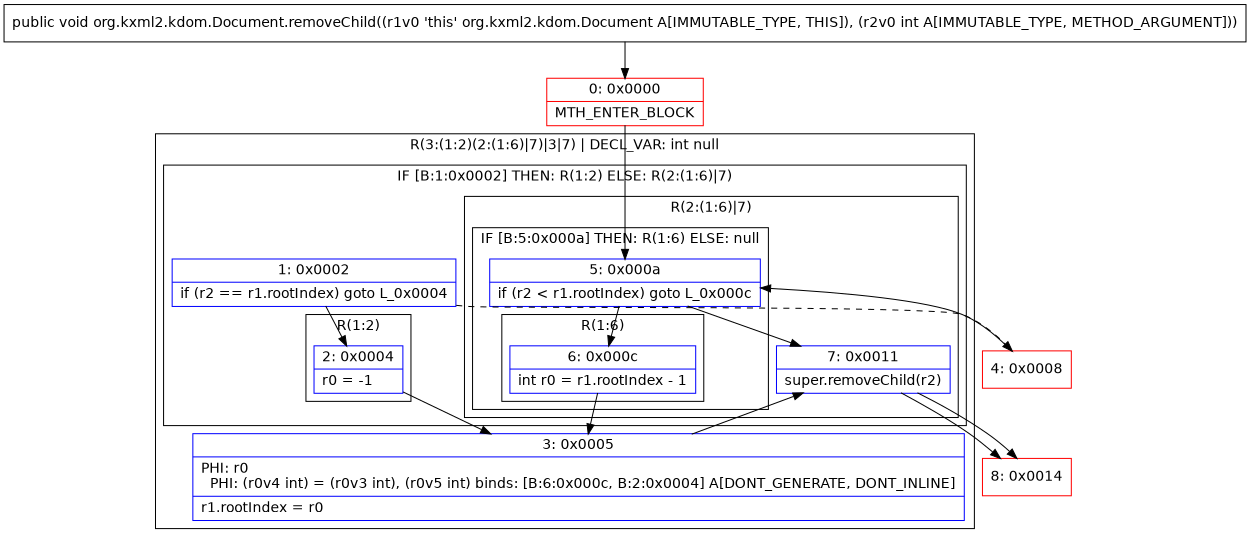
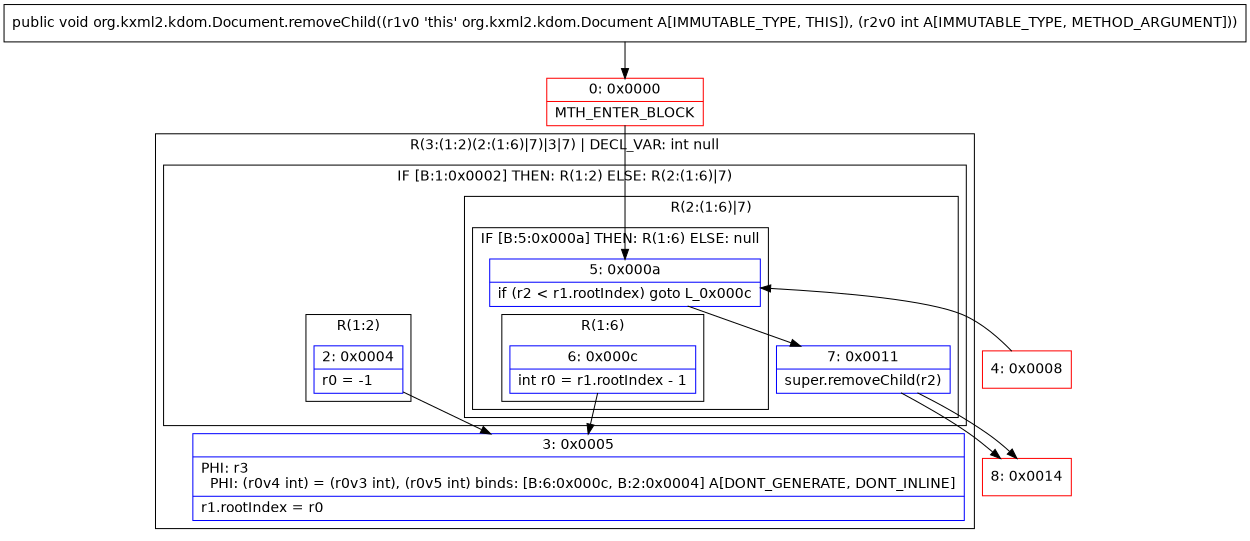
node "1: 0x0002": removed
edge "5: 0x000a" -> "6: 0x000c": removed
edge "3: 0x0005" -> "7: 0x0011": removed
node "3: 0x0005": text "PHI: r0" -> "PHI: r3"
